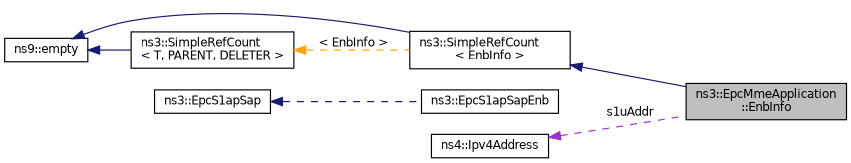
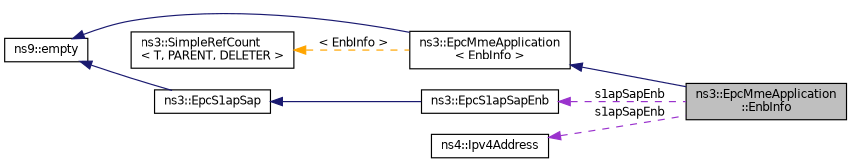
edge "ns3::SimpleRefCount < T, PARENT, DELETER >" -> "ns9::empty": now "ns3::EpcS1apSap" -> "ns9::empty"
node "ns3::SimpleRefCount < EnbInfo >": label "ns3::SimpleRefCount < EnbInfo >" -> "ns3::EpcMmeApplication < EnbInfo >"
edge "ns3::EpcS1apSapEnb" -> "ns3::EpcS1apSap": style dashed -> solid
edge "ns3::EpcMmeApplication ::EnbInfo" -> "ns3::EpcS1apSapEnb": added, label "s1apSapEnb"
edge "ns3::EpcMmeApplication ::EnbInfo" -> "ns4::Ipv4Address": label " s1uAddr" -> " s1apSapEnb"
